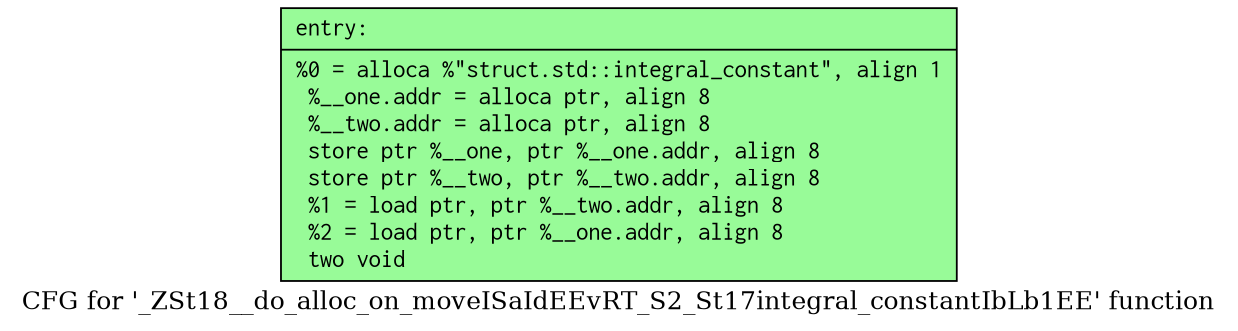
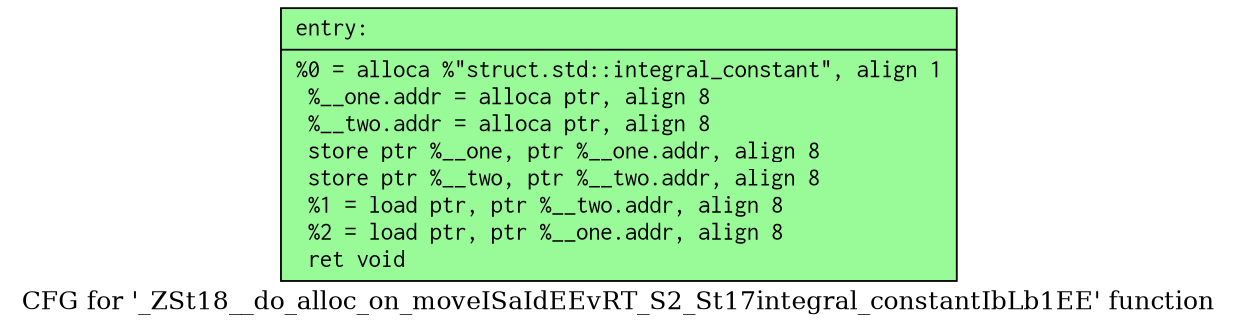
node "entry:": text "two void" -> "ret void"
